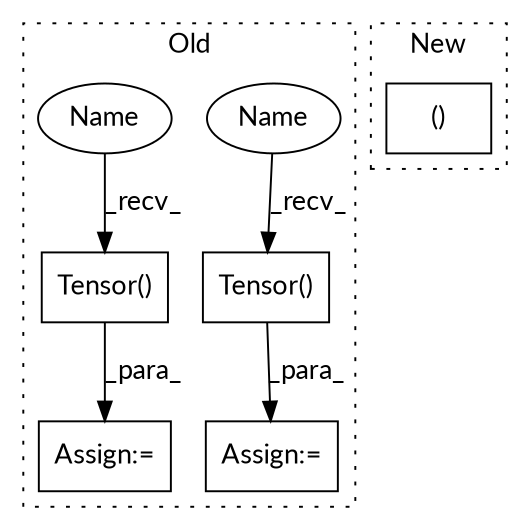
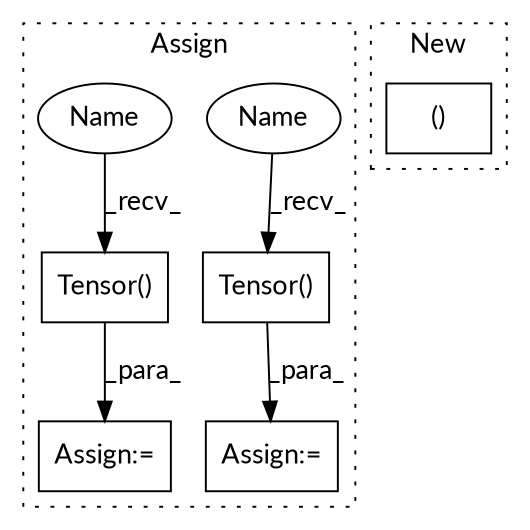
cluster "Old": label "Old" -> "Assign"
